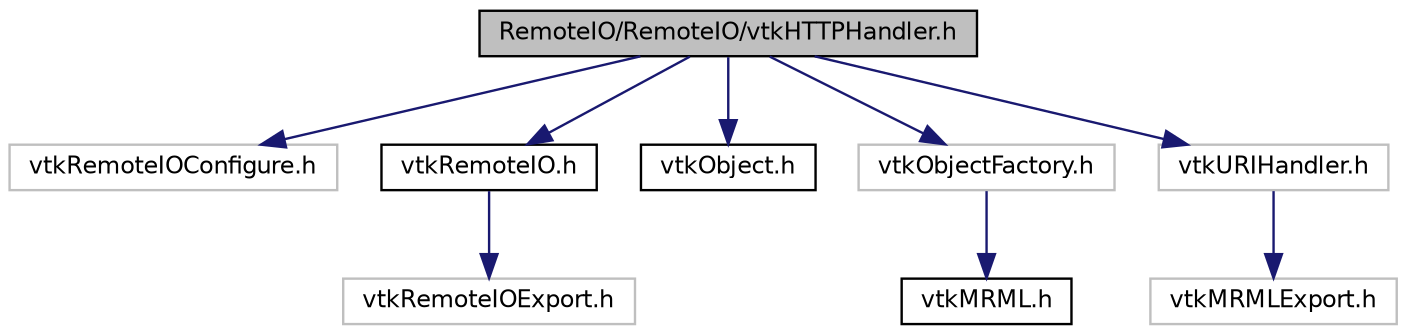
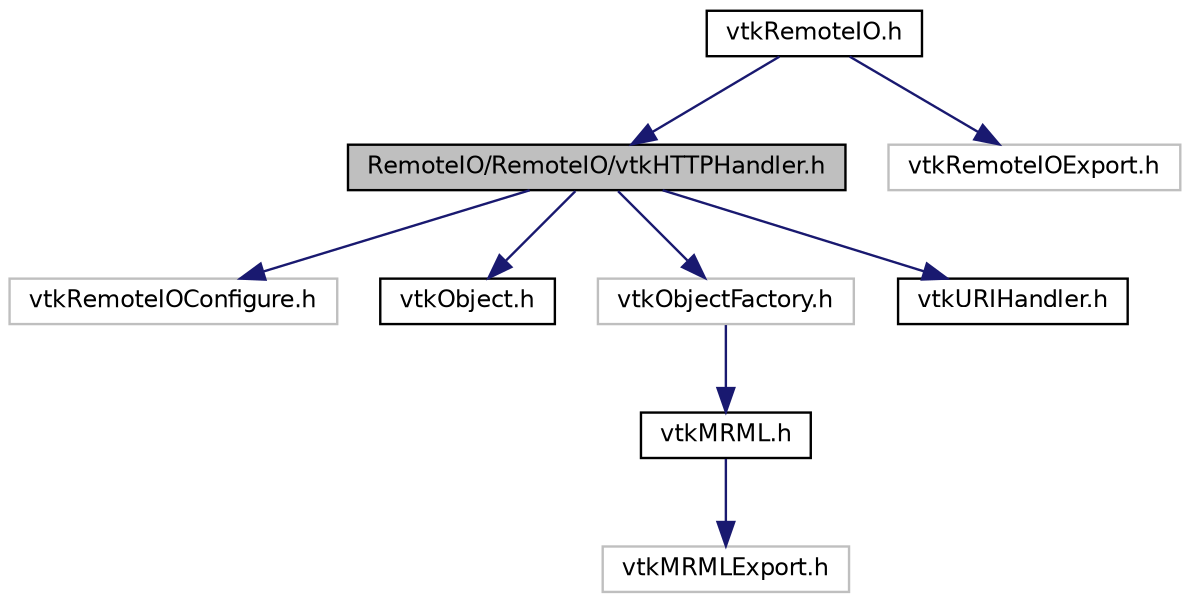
edge "RemoteIO/RemoteIO/vtkHTTPHandler.h" -> "vtkRemoteIO.h": reversed
node "vtkURIHandler.h": color grey75 -> black
edge "vtkURIHandler.h" -> "vtkMRMLExport.h": now "vtkMRML.h" -> "vtkMRMLExport.h"
